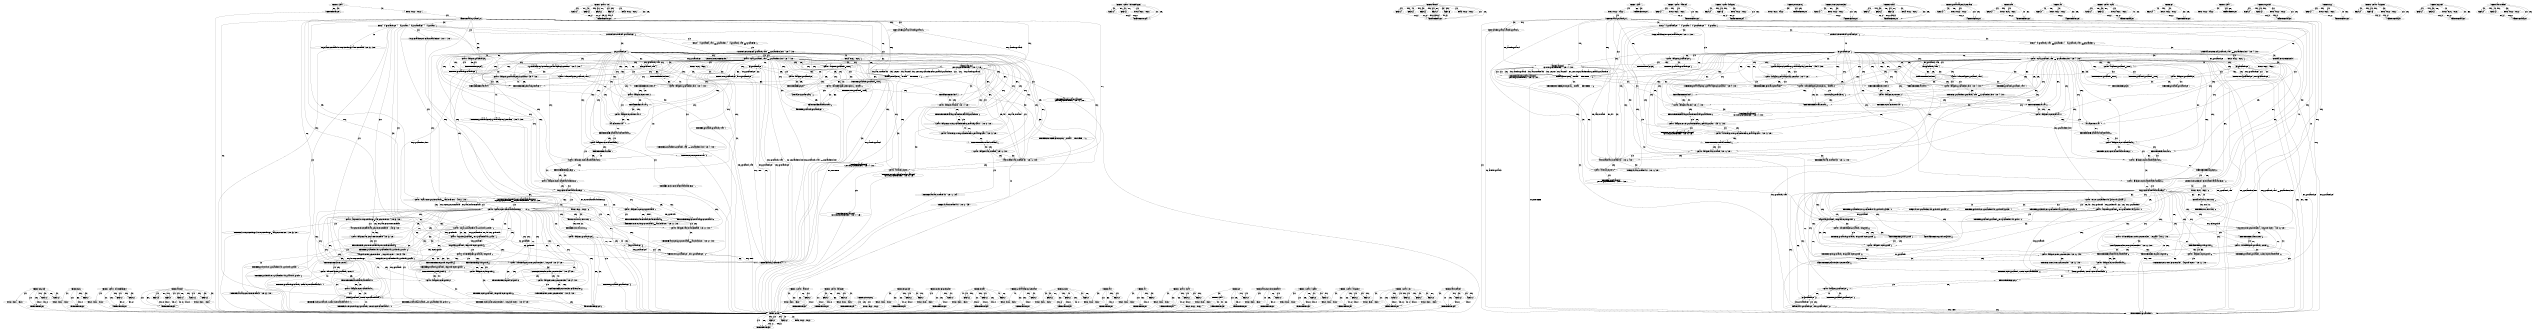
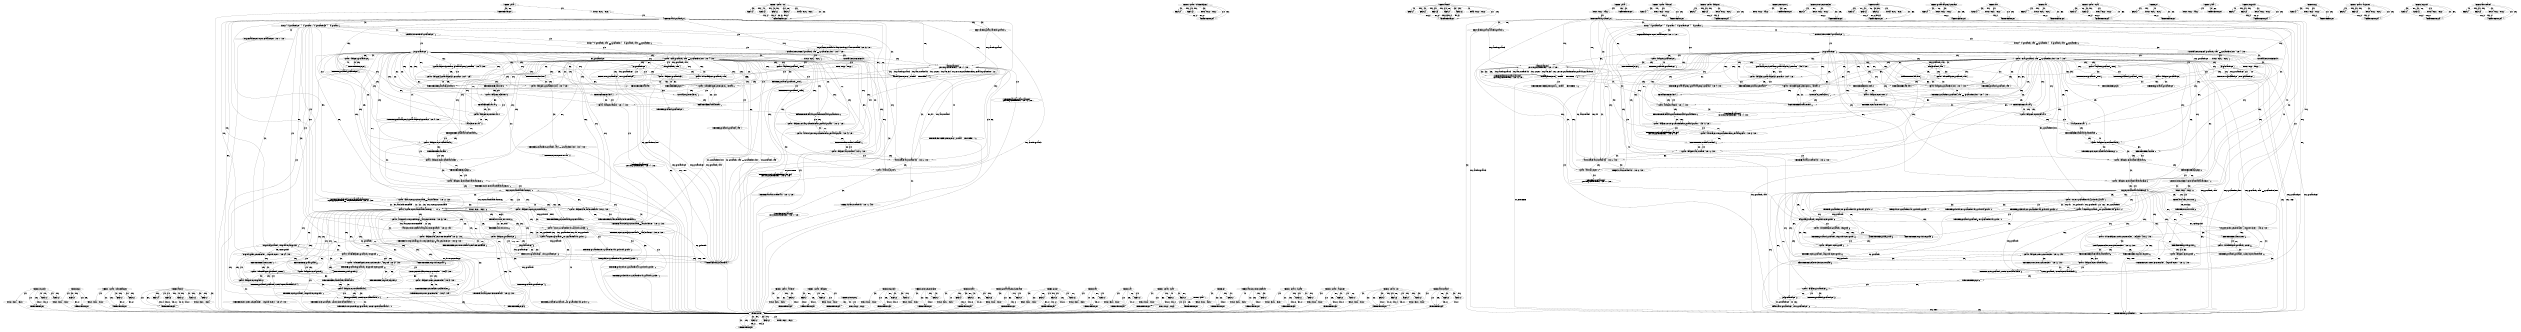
edge "(<operator>.fieldAccess,request.gpu_process_handle)" -> "(FIELD_IDENTIFIER,kNullProcessHandle,kNullProcessHandle)": removed, label "CFG:"
